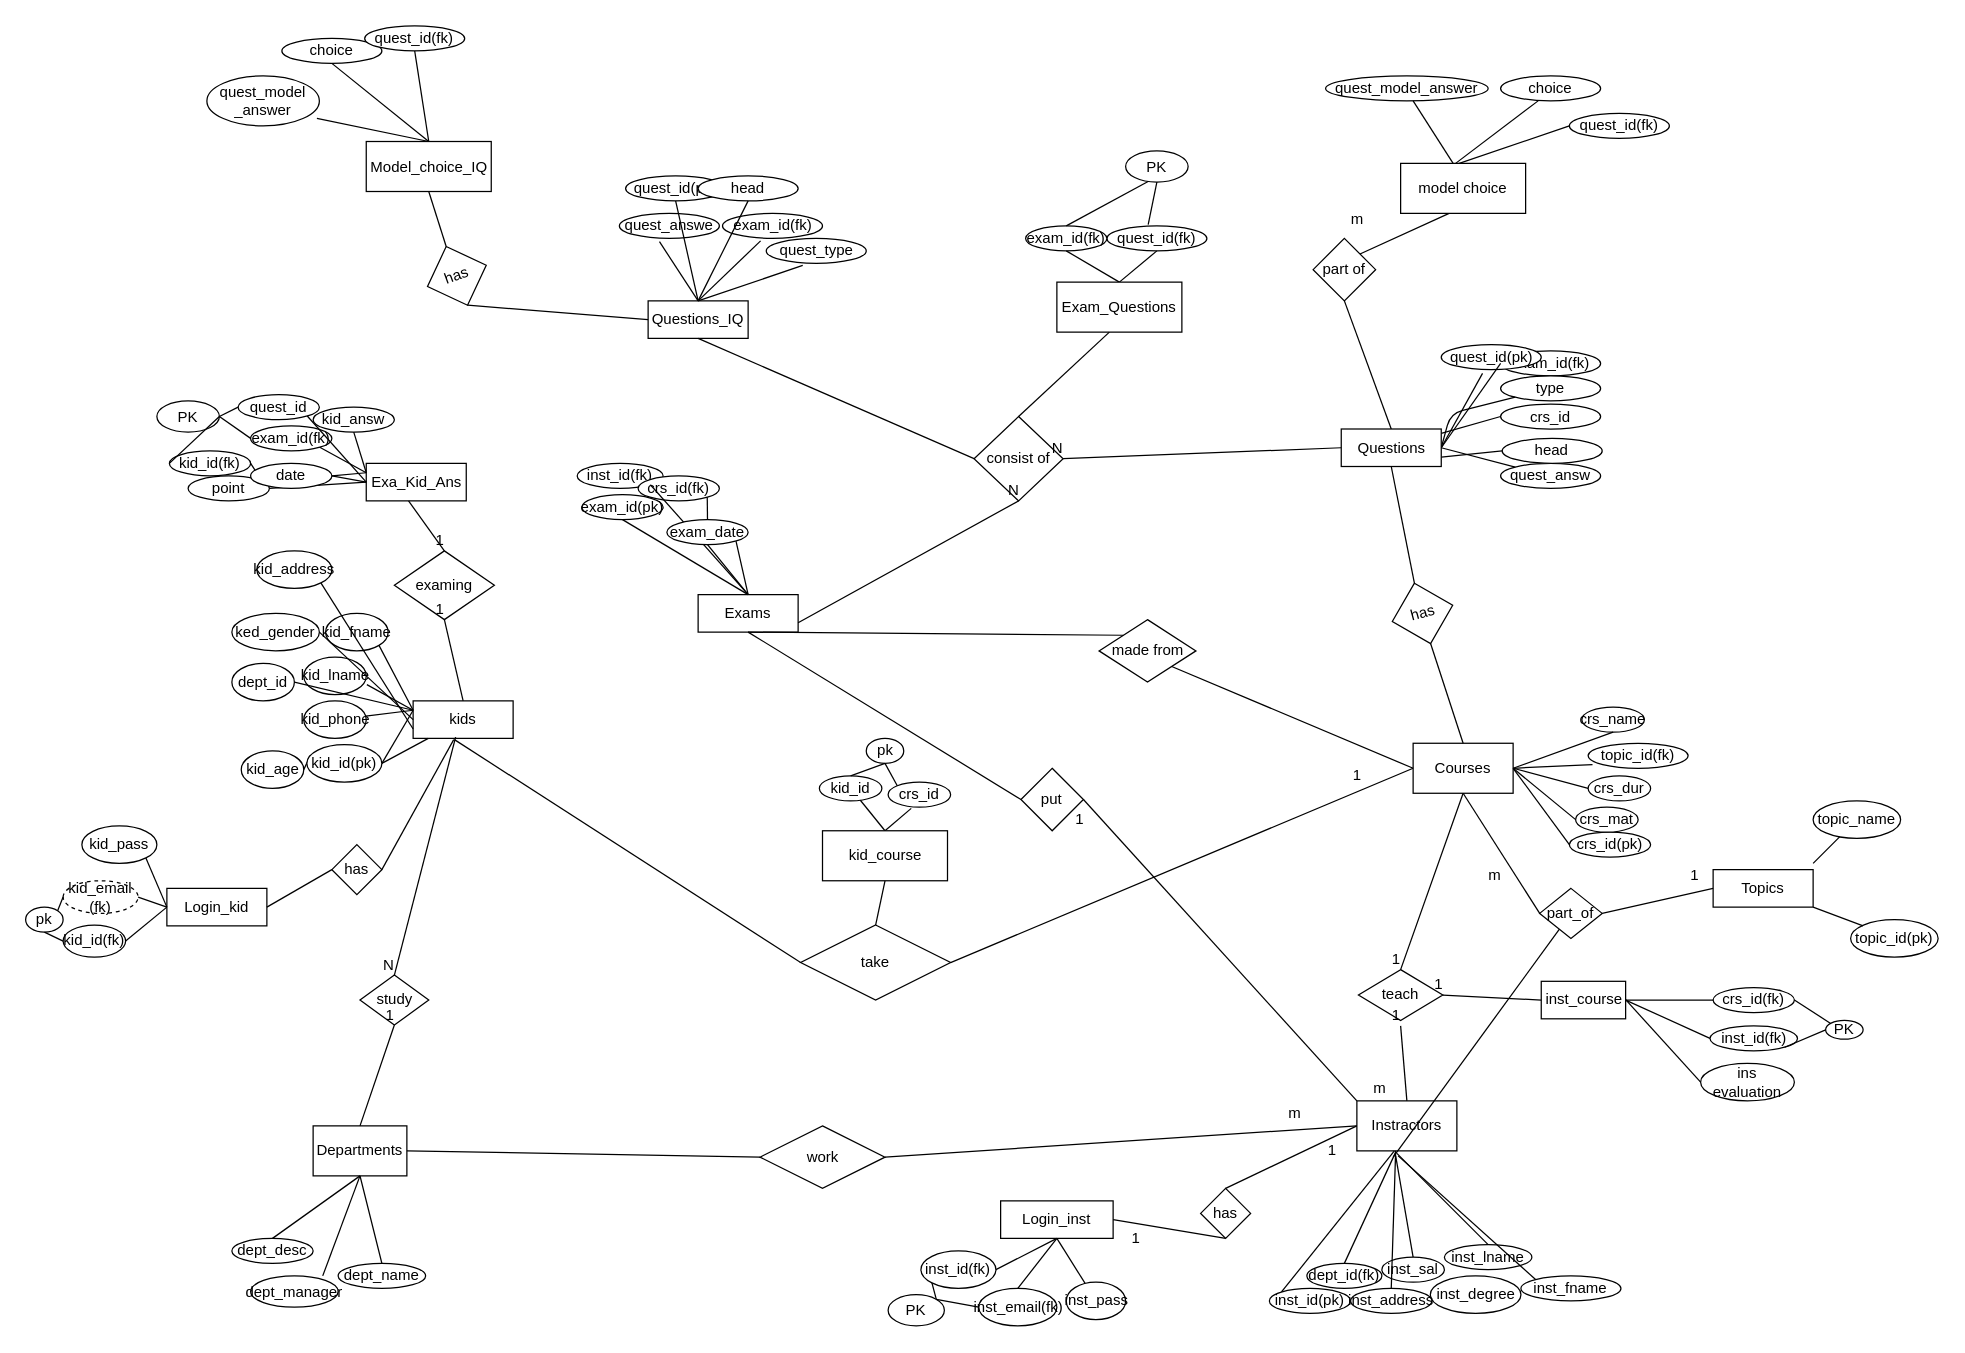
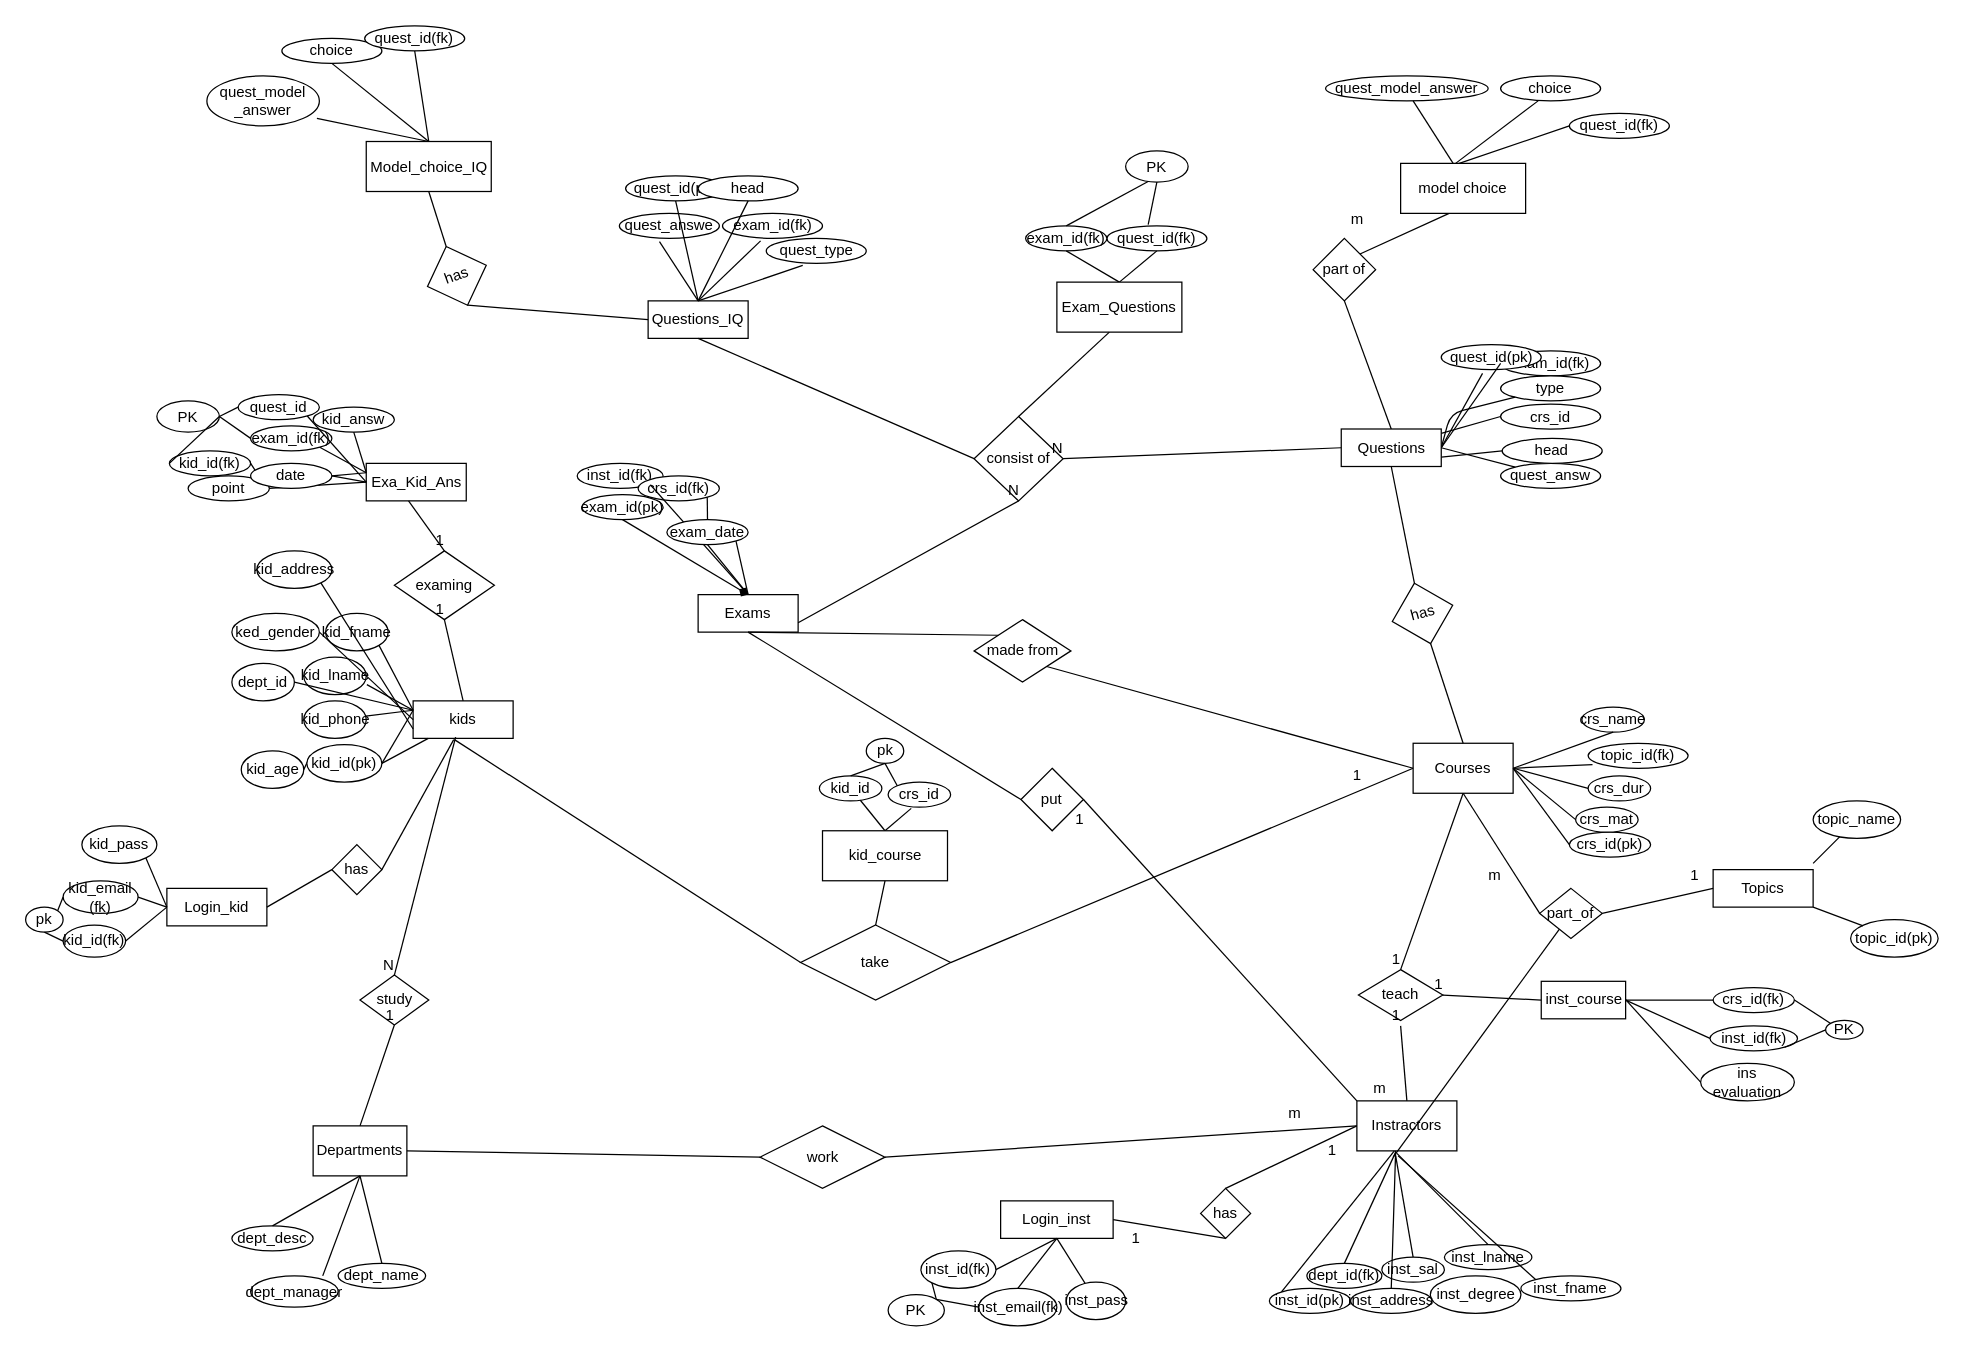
edge "exam_id(pk)" -- "Exams": arrowhead none -> diamond
node "made from": moved (1148, 651) -> (1023, 651)
node "kid_email (fk)": style dashed -> solid
node "dept_desc": moved (273, 1251) -> (273, 1238)
